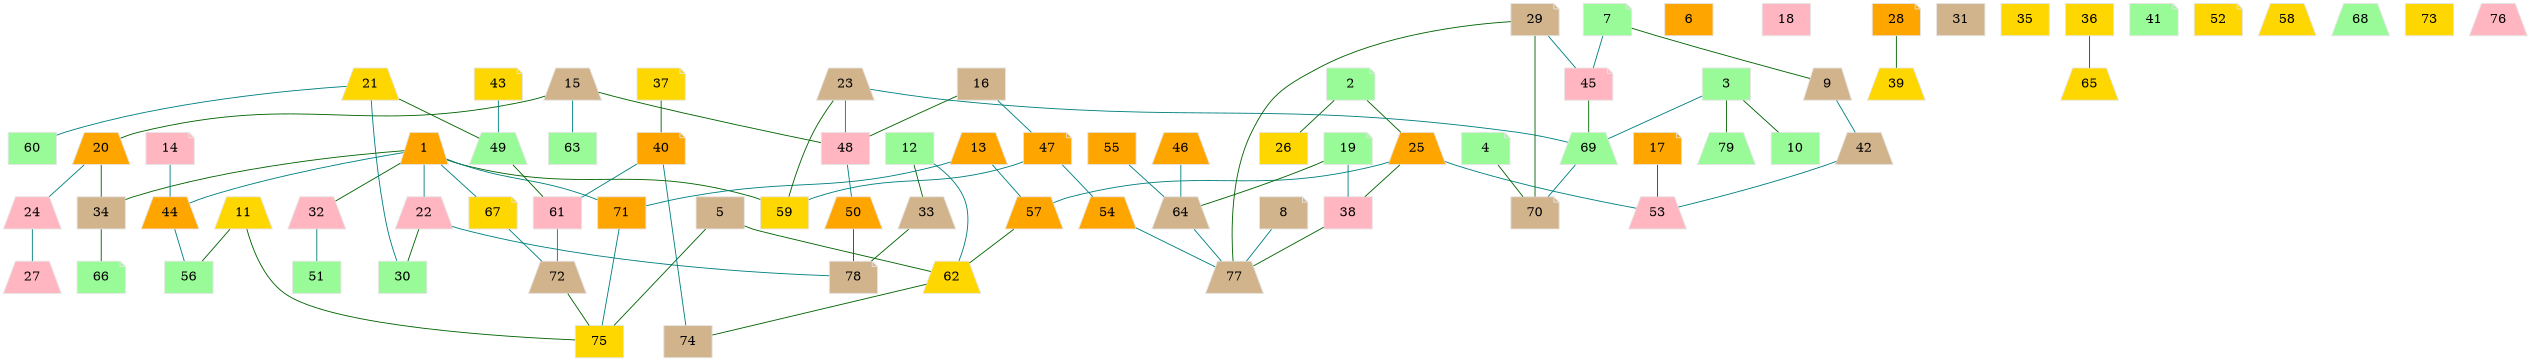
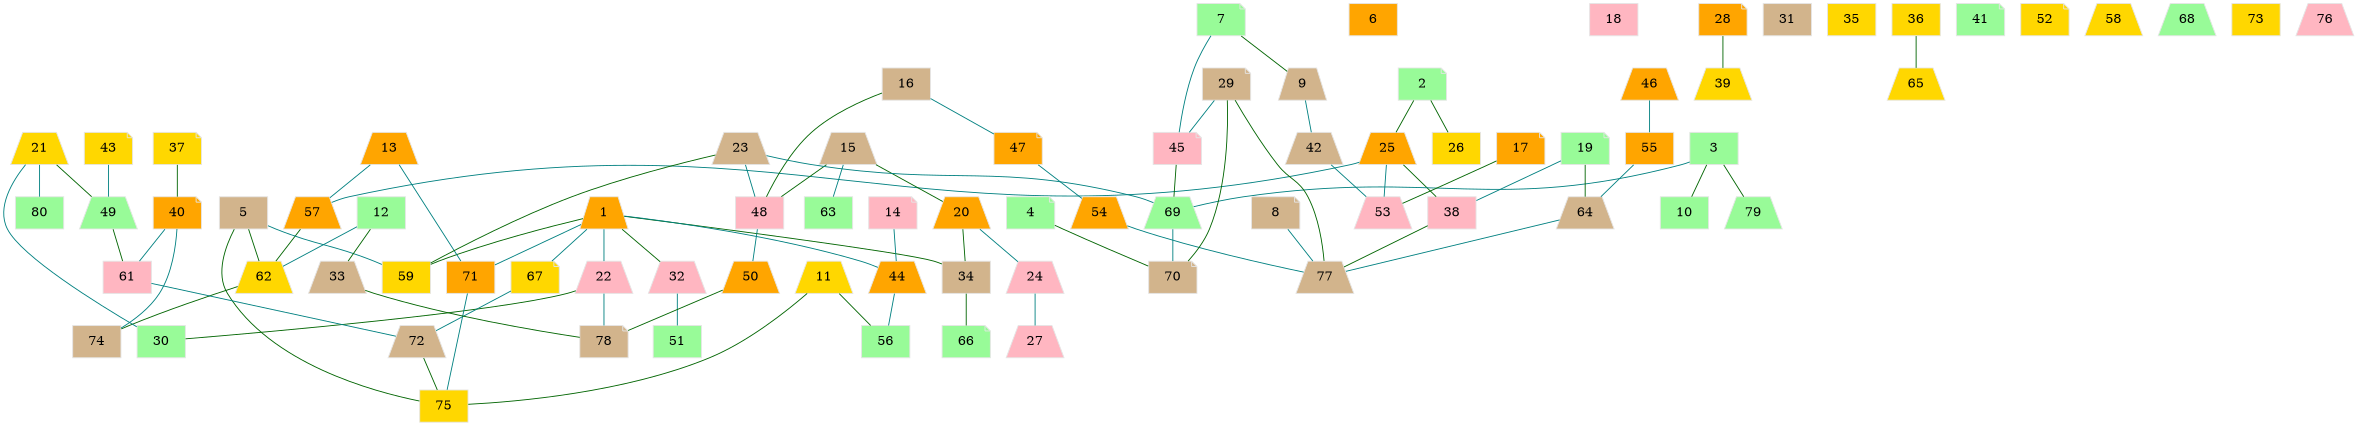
node "60": label "60" -> "80"
edge "46" -- "64": now "46" -- "55"
edge "47" -- "59": now "5" -- "59"
